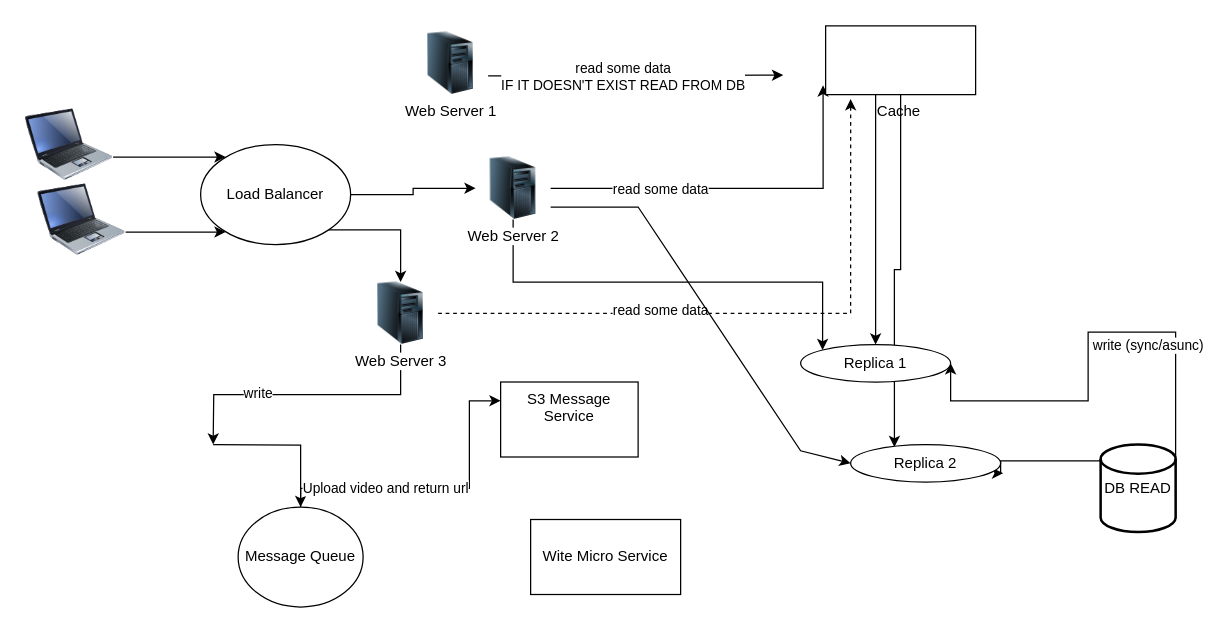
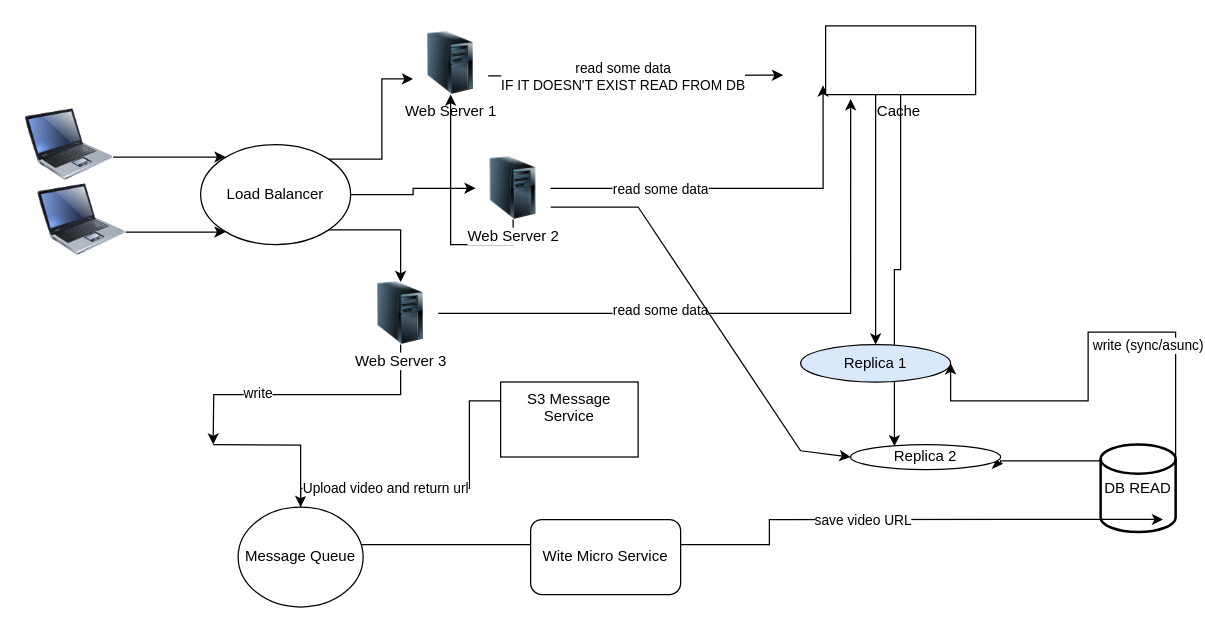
edge "Load Balancer" -> "Web Server 1": added
edge "Web Server 3" -> "Cache": style dashed -> solid
edge "Web Server 2" -> "Replica 1": now "Web Server 2" -> "Web Server 1"
node "Replica 1": fillcolor #ffffff -> #dae8fc
edge "Message Queue" -> "S3 Message Service": arrowhead classic -> none
node "Replica 2": size 150x38 -> 150x25
edge "Message Queue" -> "DB READ": added, label "save video URL"
node "Wite Micro Service": shape rectangle -> rounded rectangle
